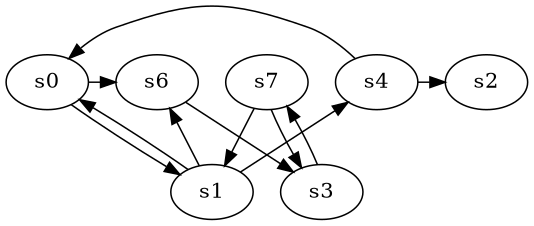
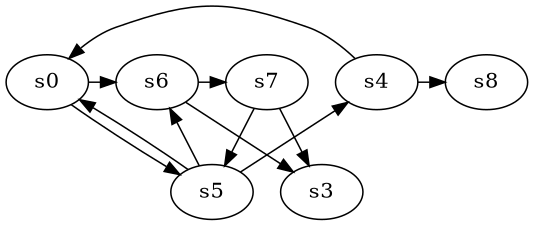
node "s2": label "s2" -> "s8"
edge "s3" -> "s7": now "s6" -> "s7"
node "s1": label "s1" -> "s5"
